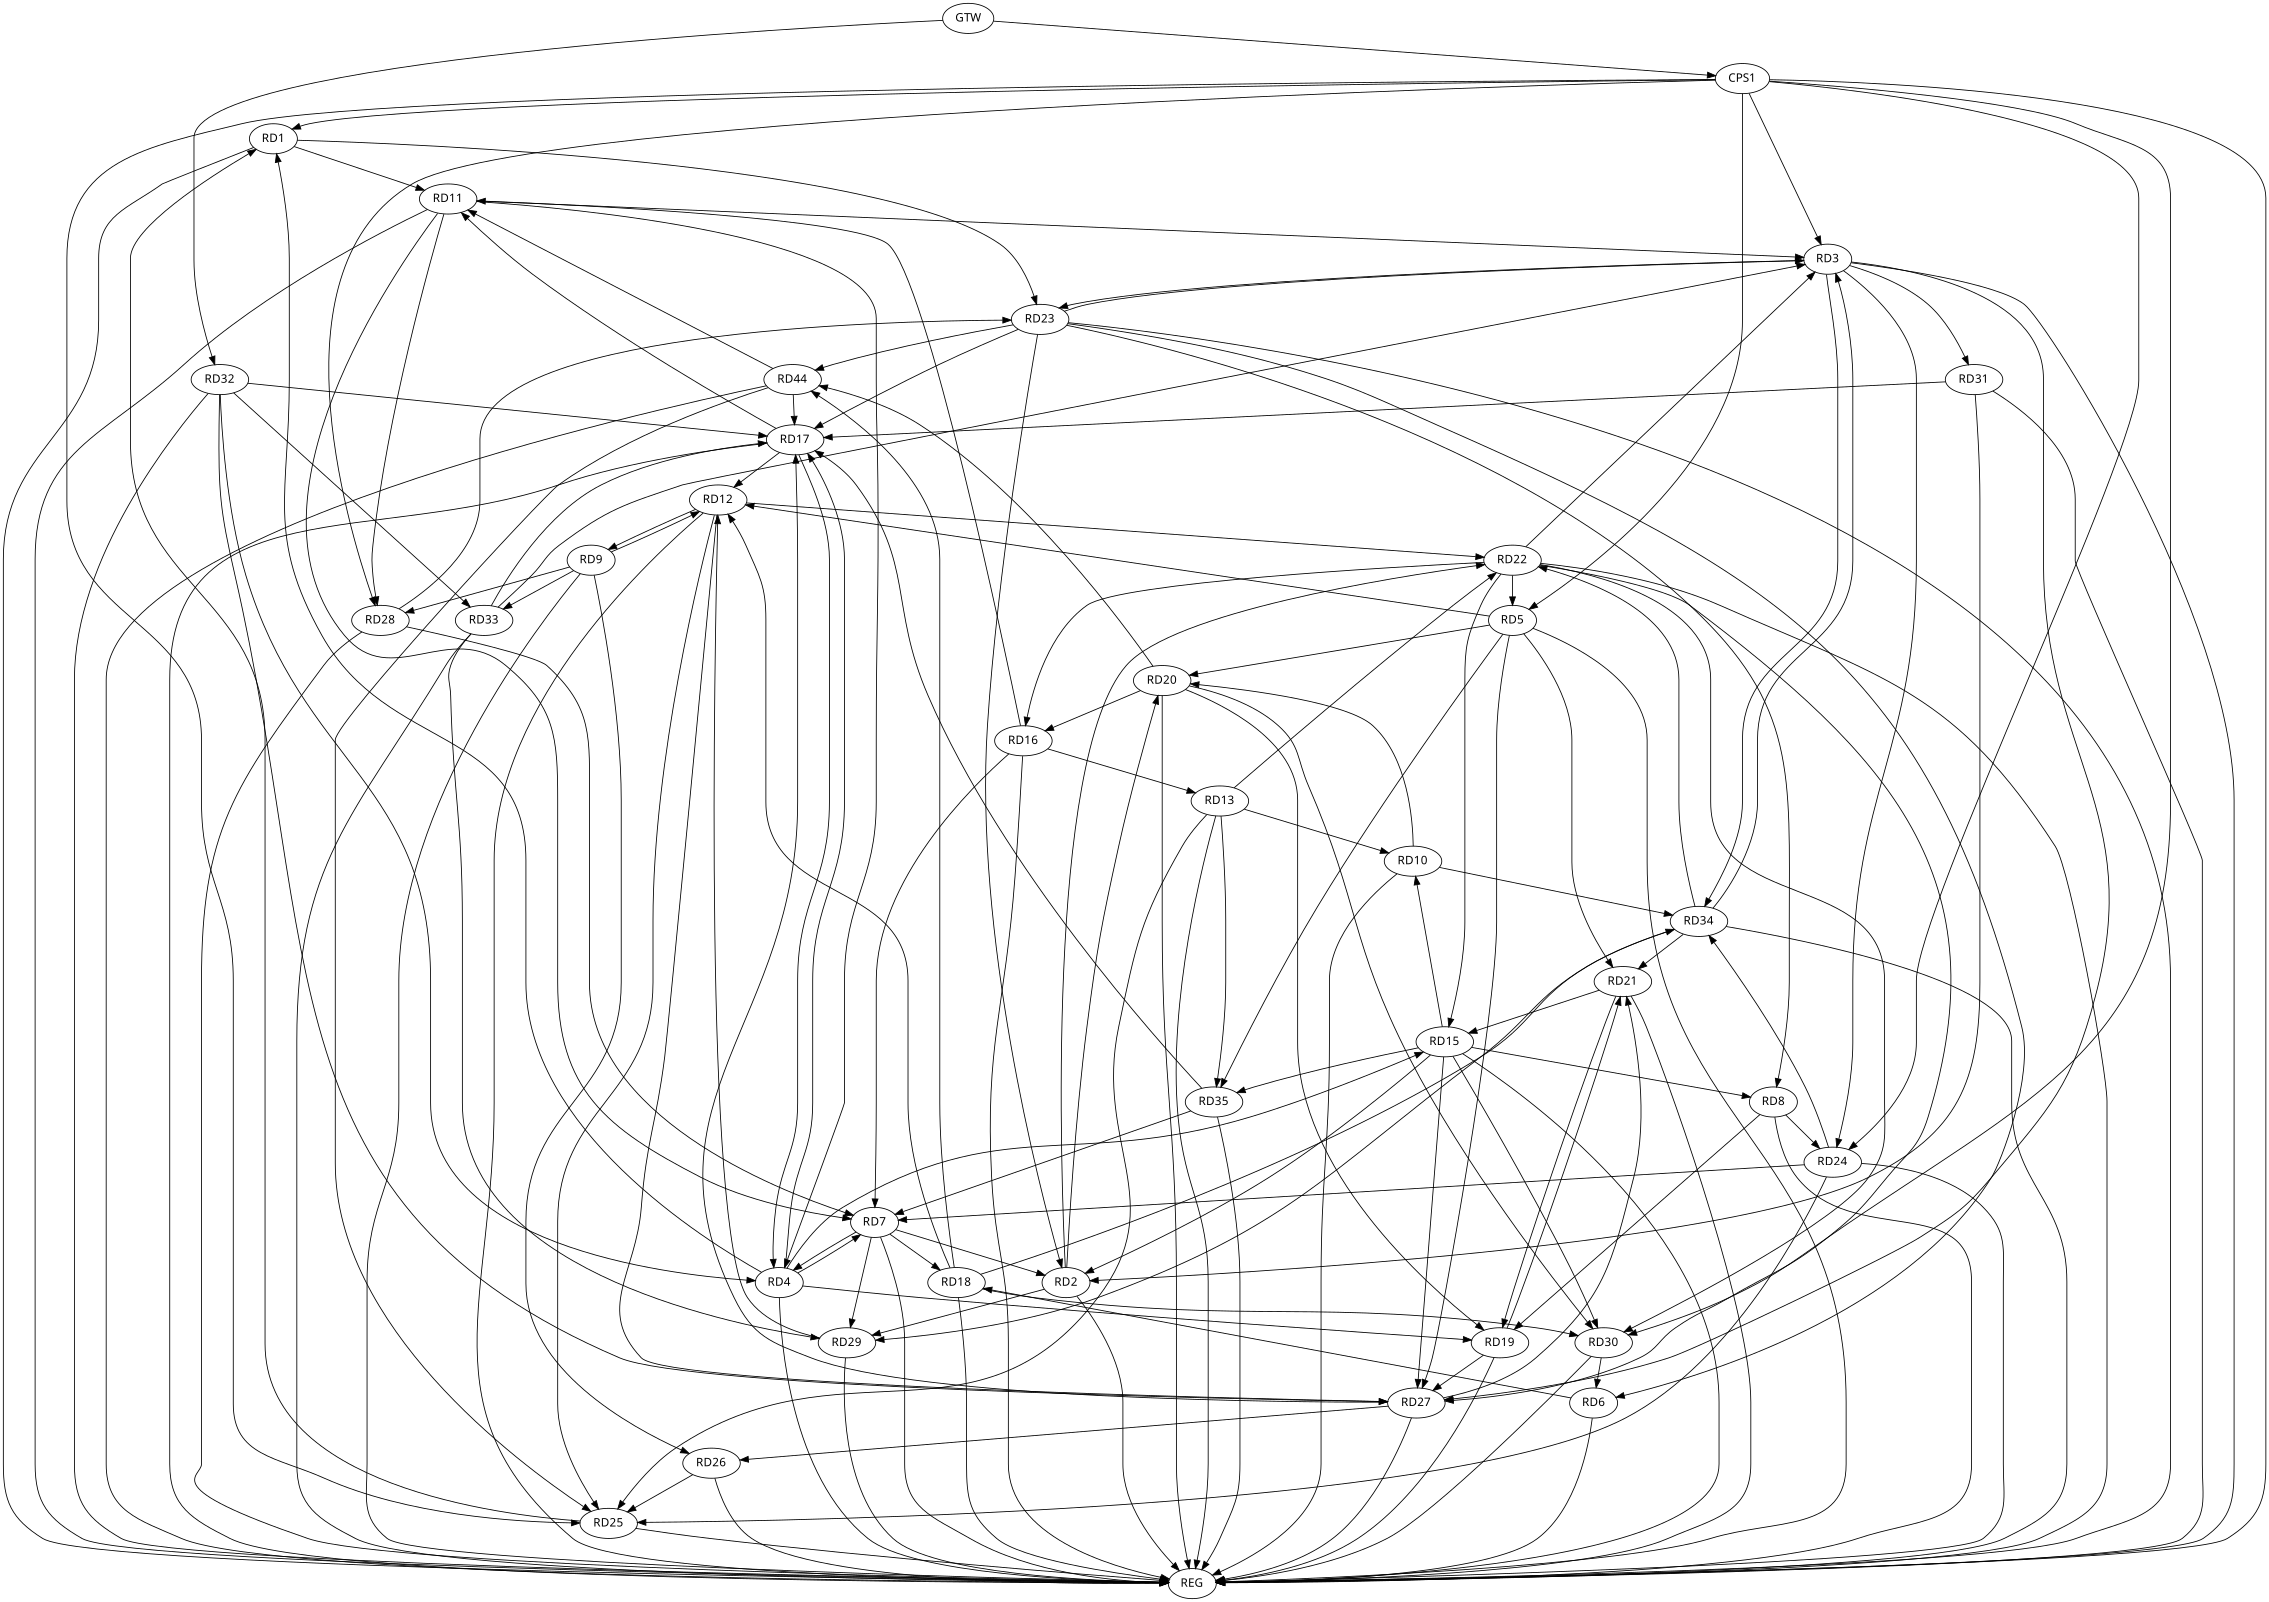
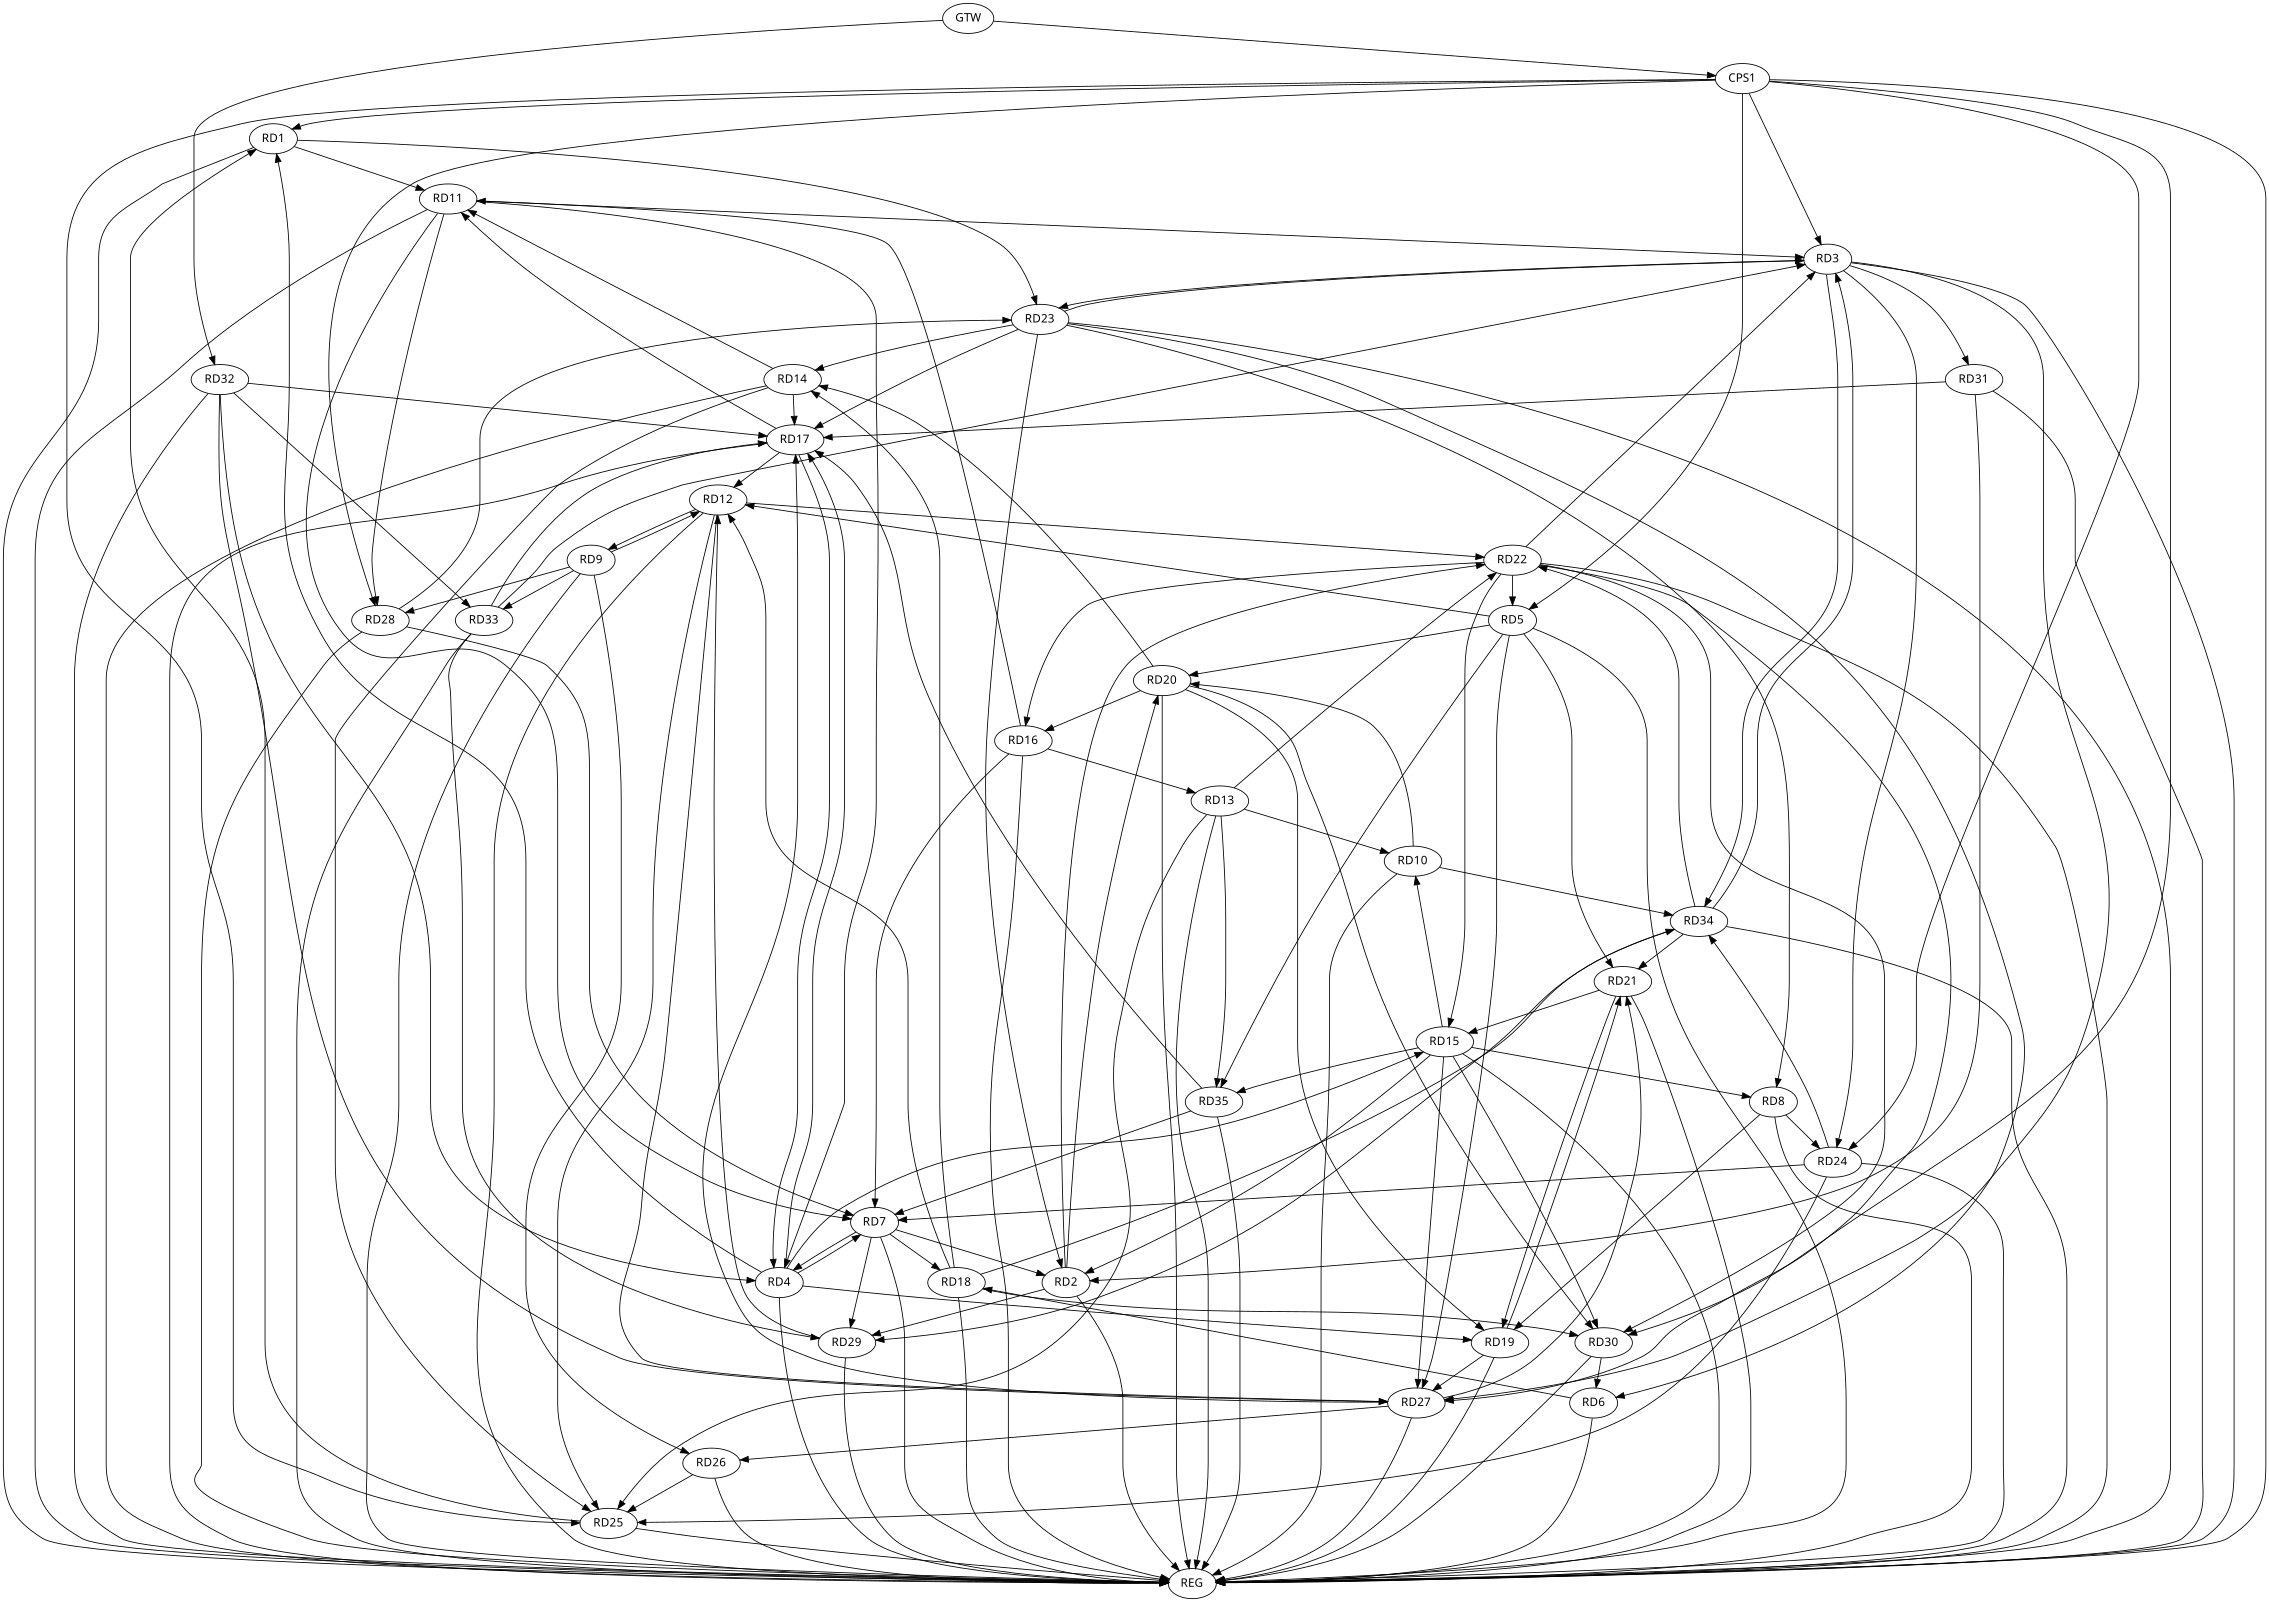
node "RD44": label "RD44" -> "RD14"
